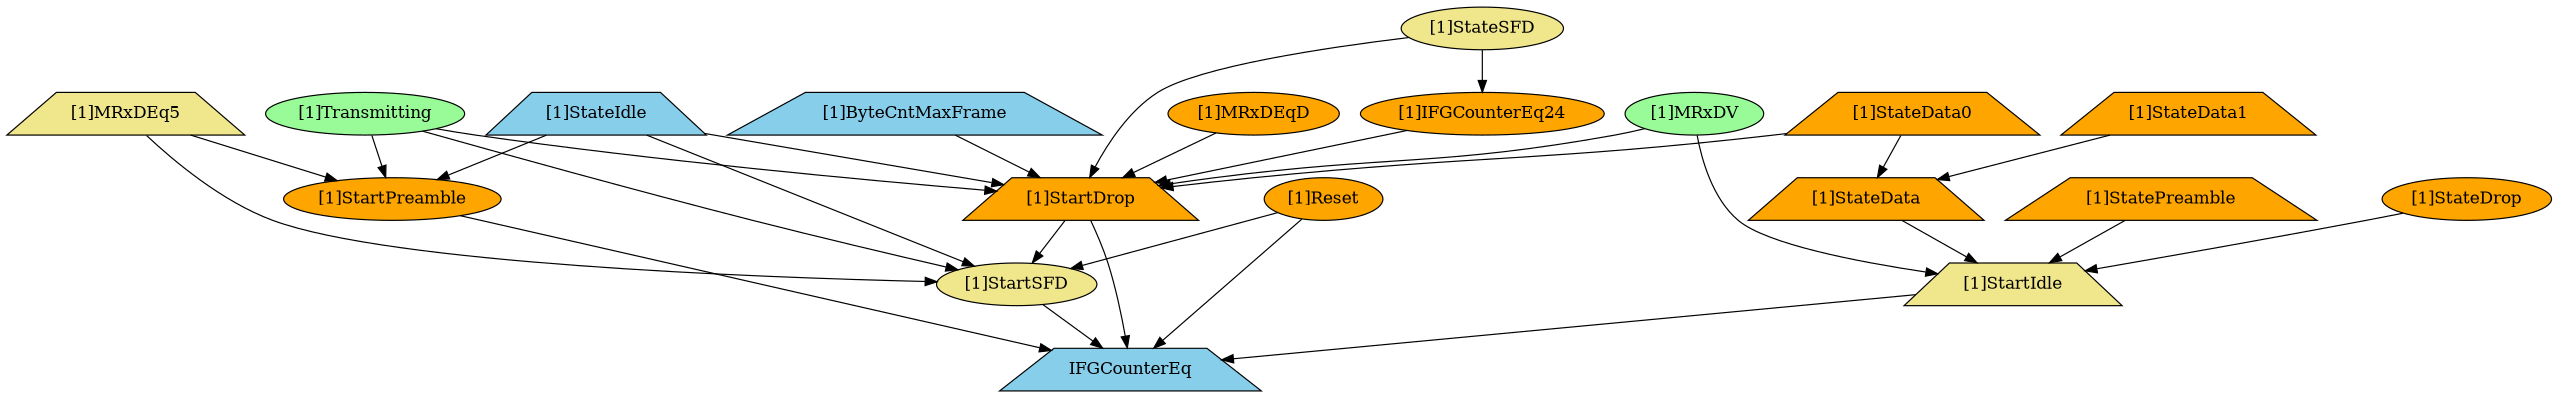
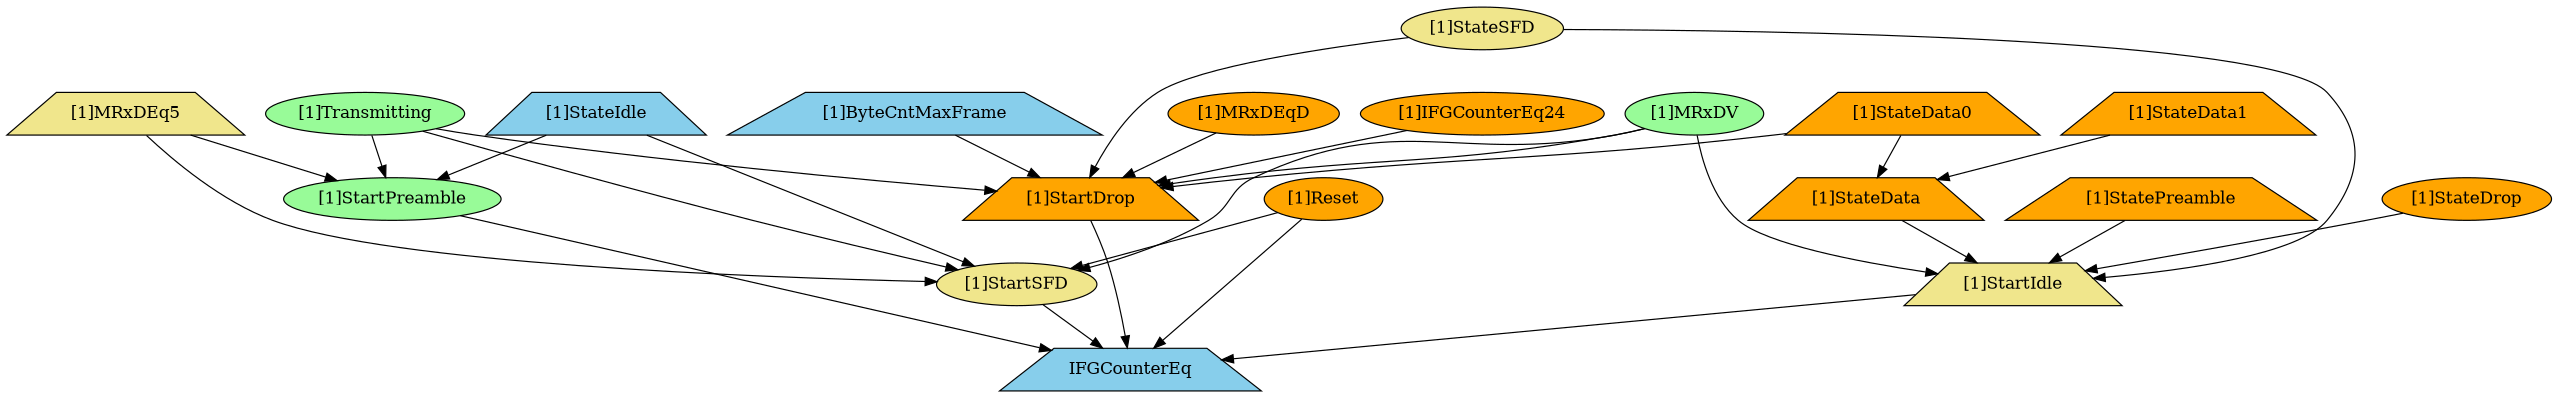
edge "[1]StateSFD" -> "[1]IFGCounterEq24": now "[1]StateSFD" -> "[1]StartIdle"
edge "[1]StateIdle" -> "[1]StartDrop": removed
node "[1]StartPreamble": fillcolor orange -> palegreen
edge "[1]StartDrop" -> "[1]StartSFD": now "[1]MRxDV" -> "[1]StartSFD"
